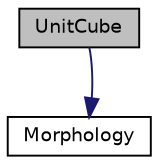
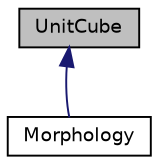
edge "UnitCube" -> "Morphology": reversed
